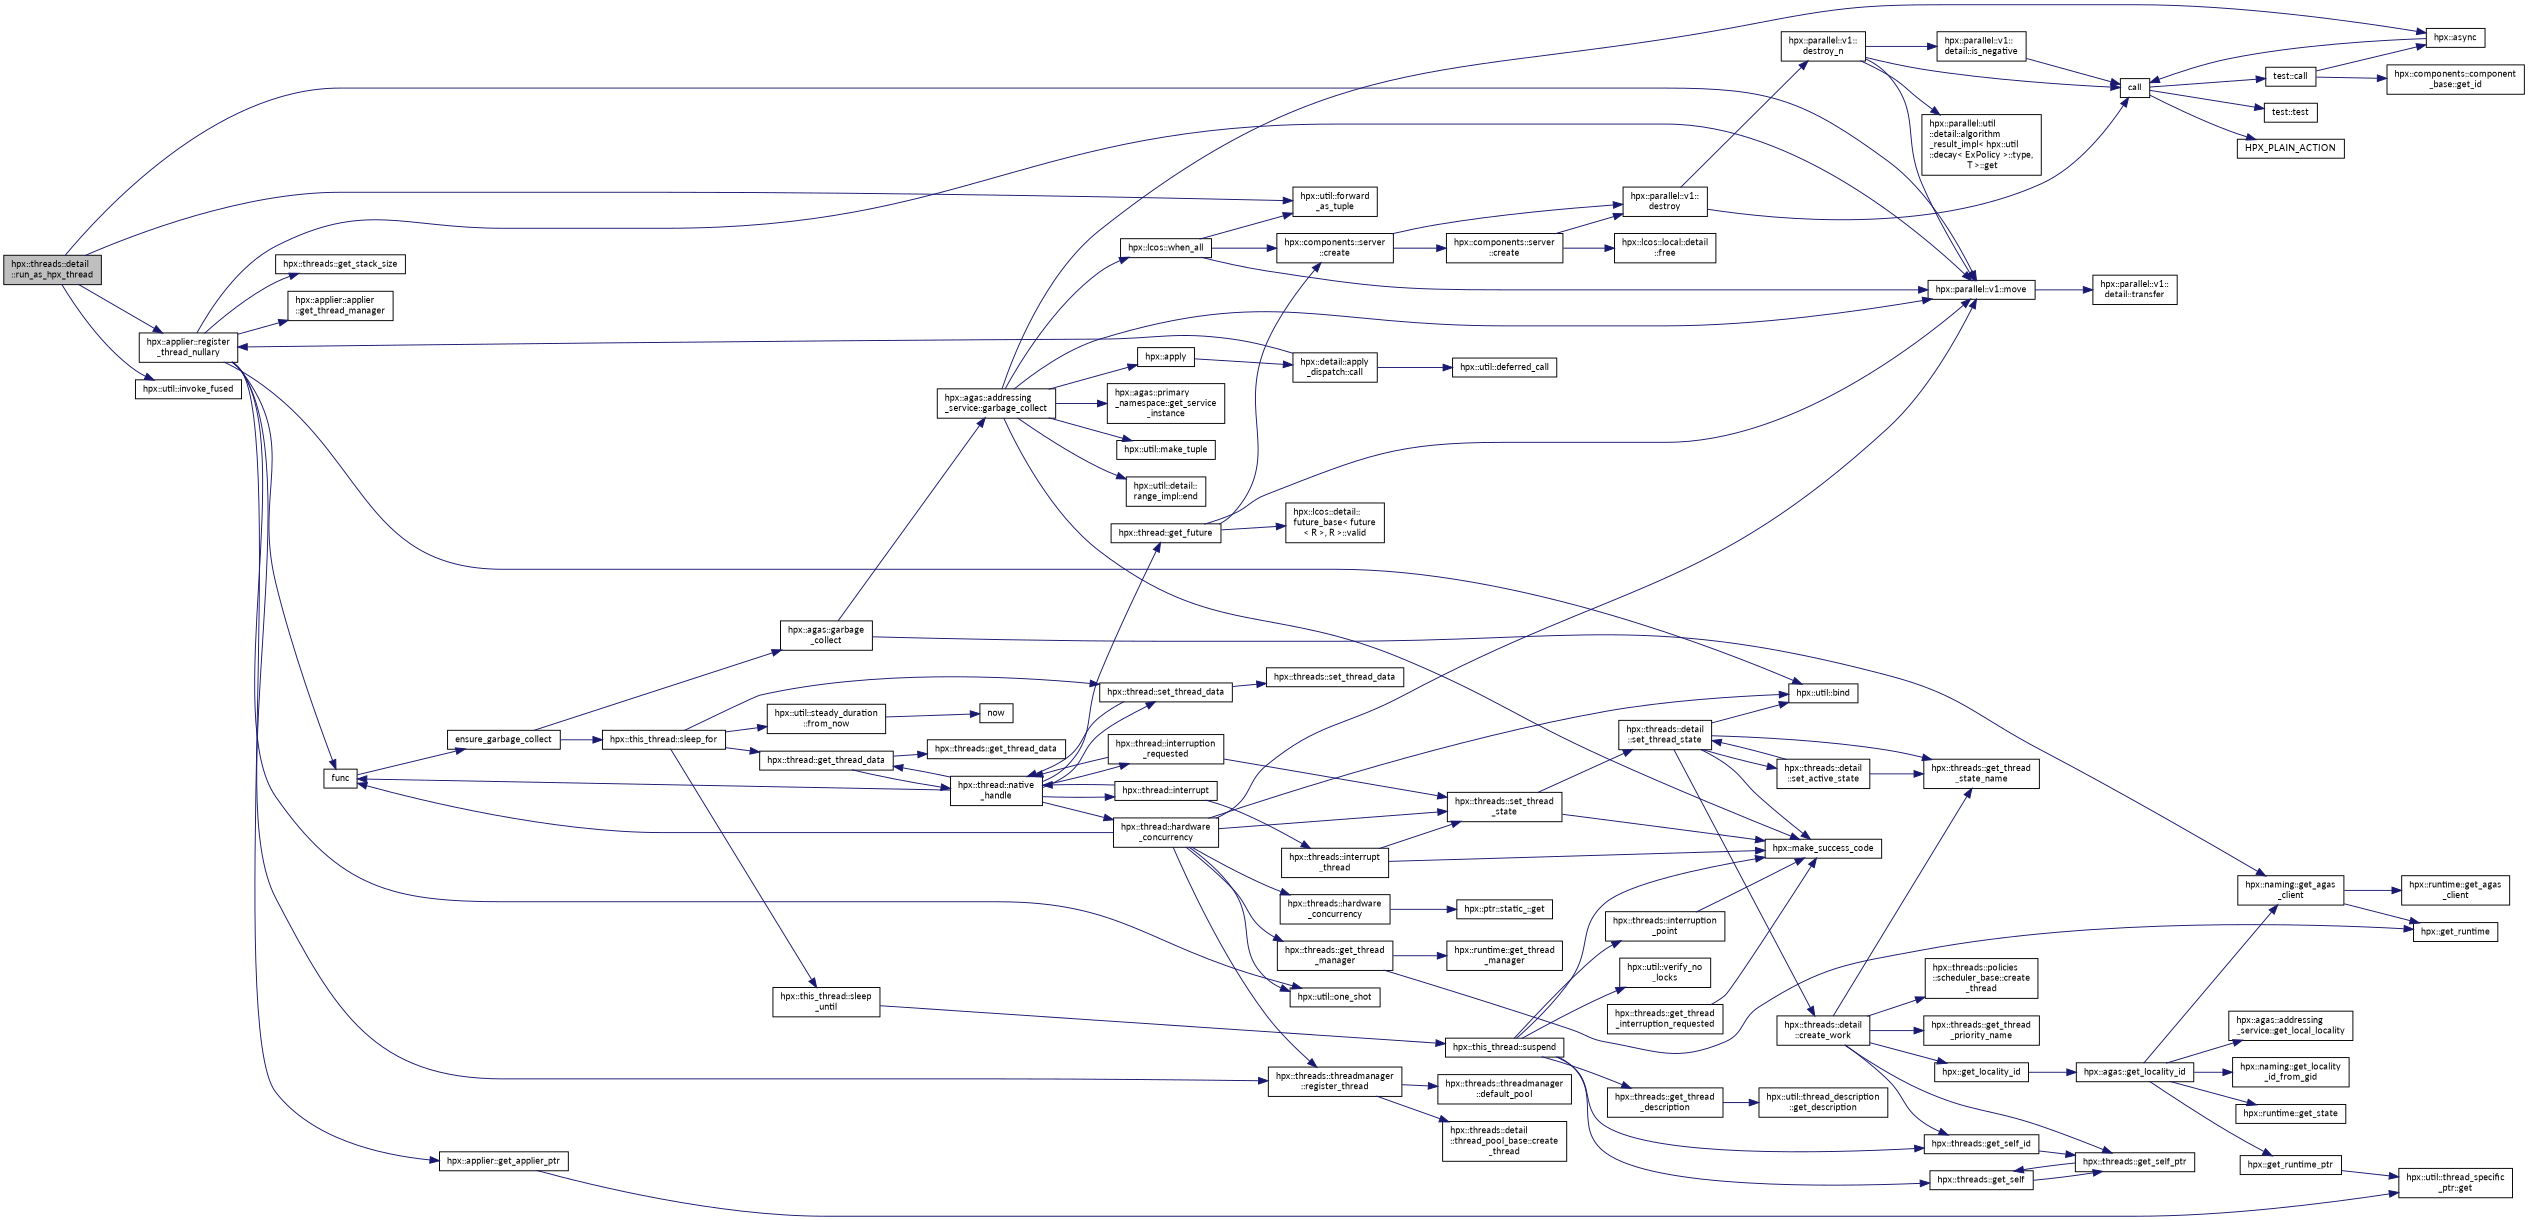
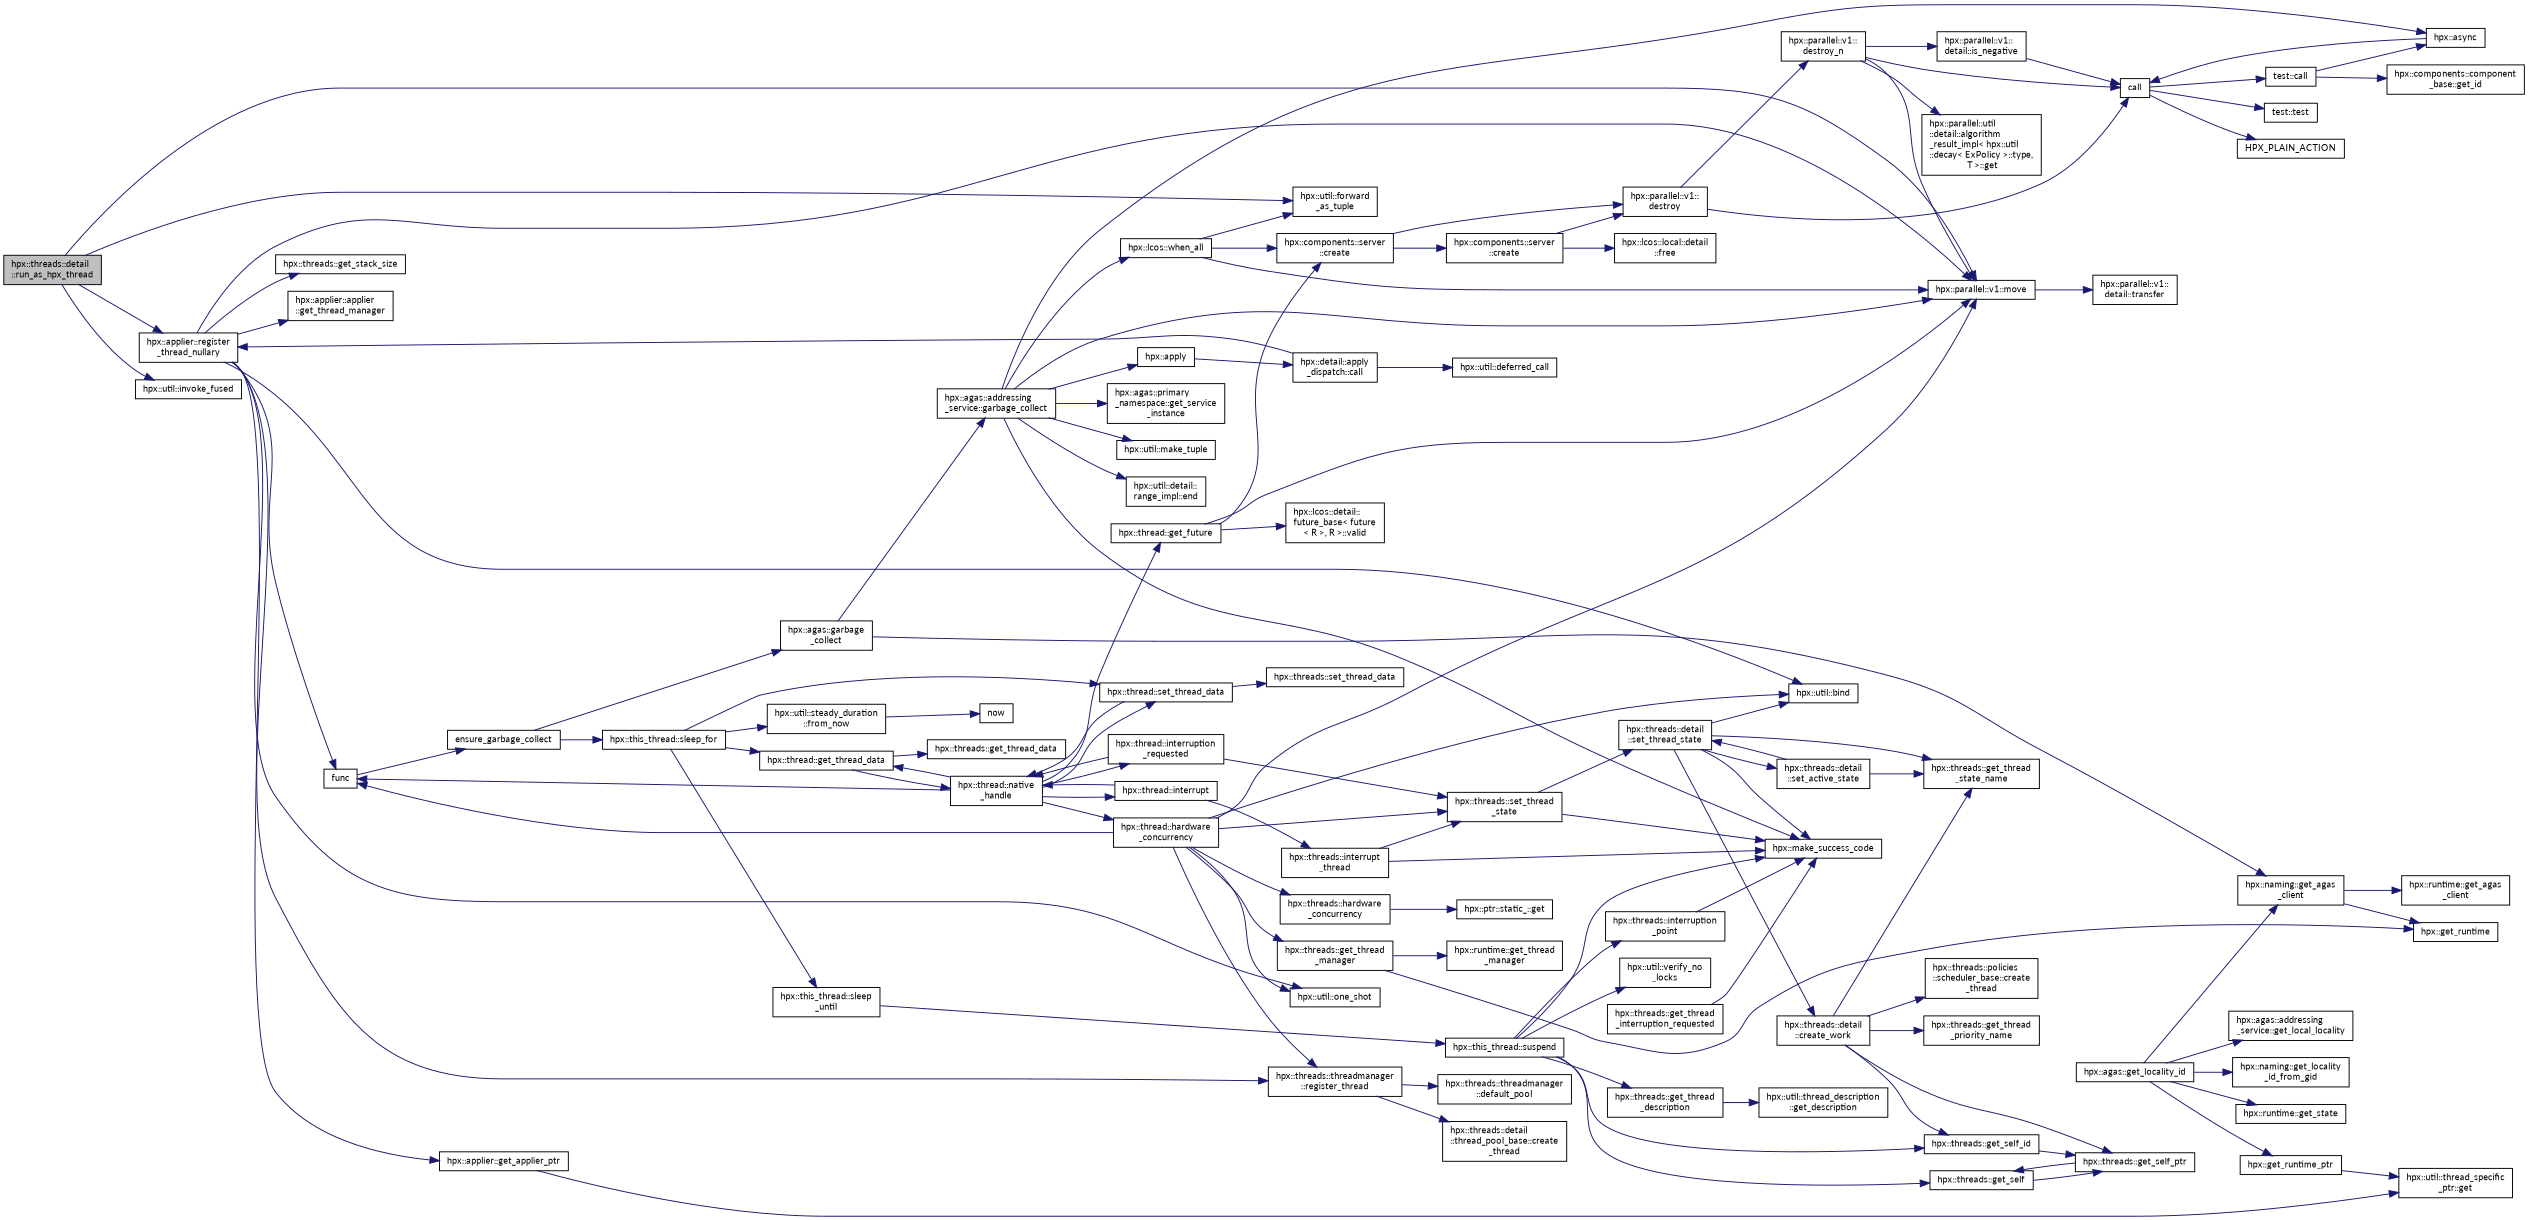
node "hpx::get_locality_id": removed
